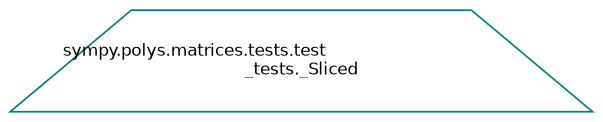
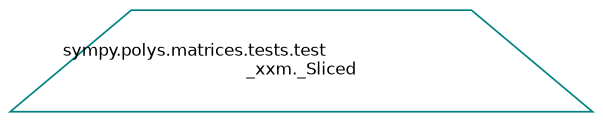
node "sympy.polys.matrices.tests.test _tests._Sliced": label "sympy.polys.matrices.tests.test _tests._Sliced" -> "sympy.polys.matrices.tests.test _xxm._Sliced"
